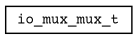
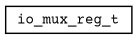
node "io_mux_mux_t": label "io_mux_mux_t" -> "io_mux_reg_t"
